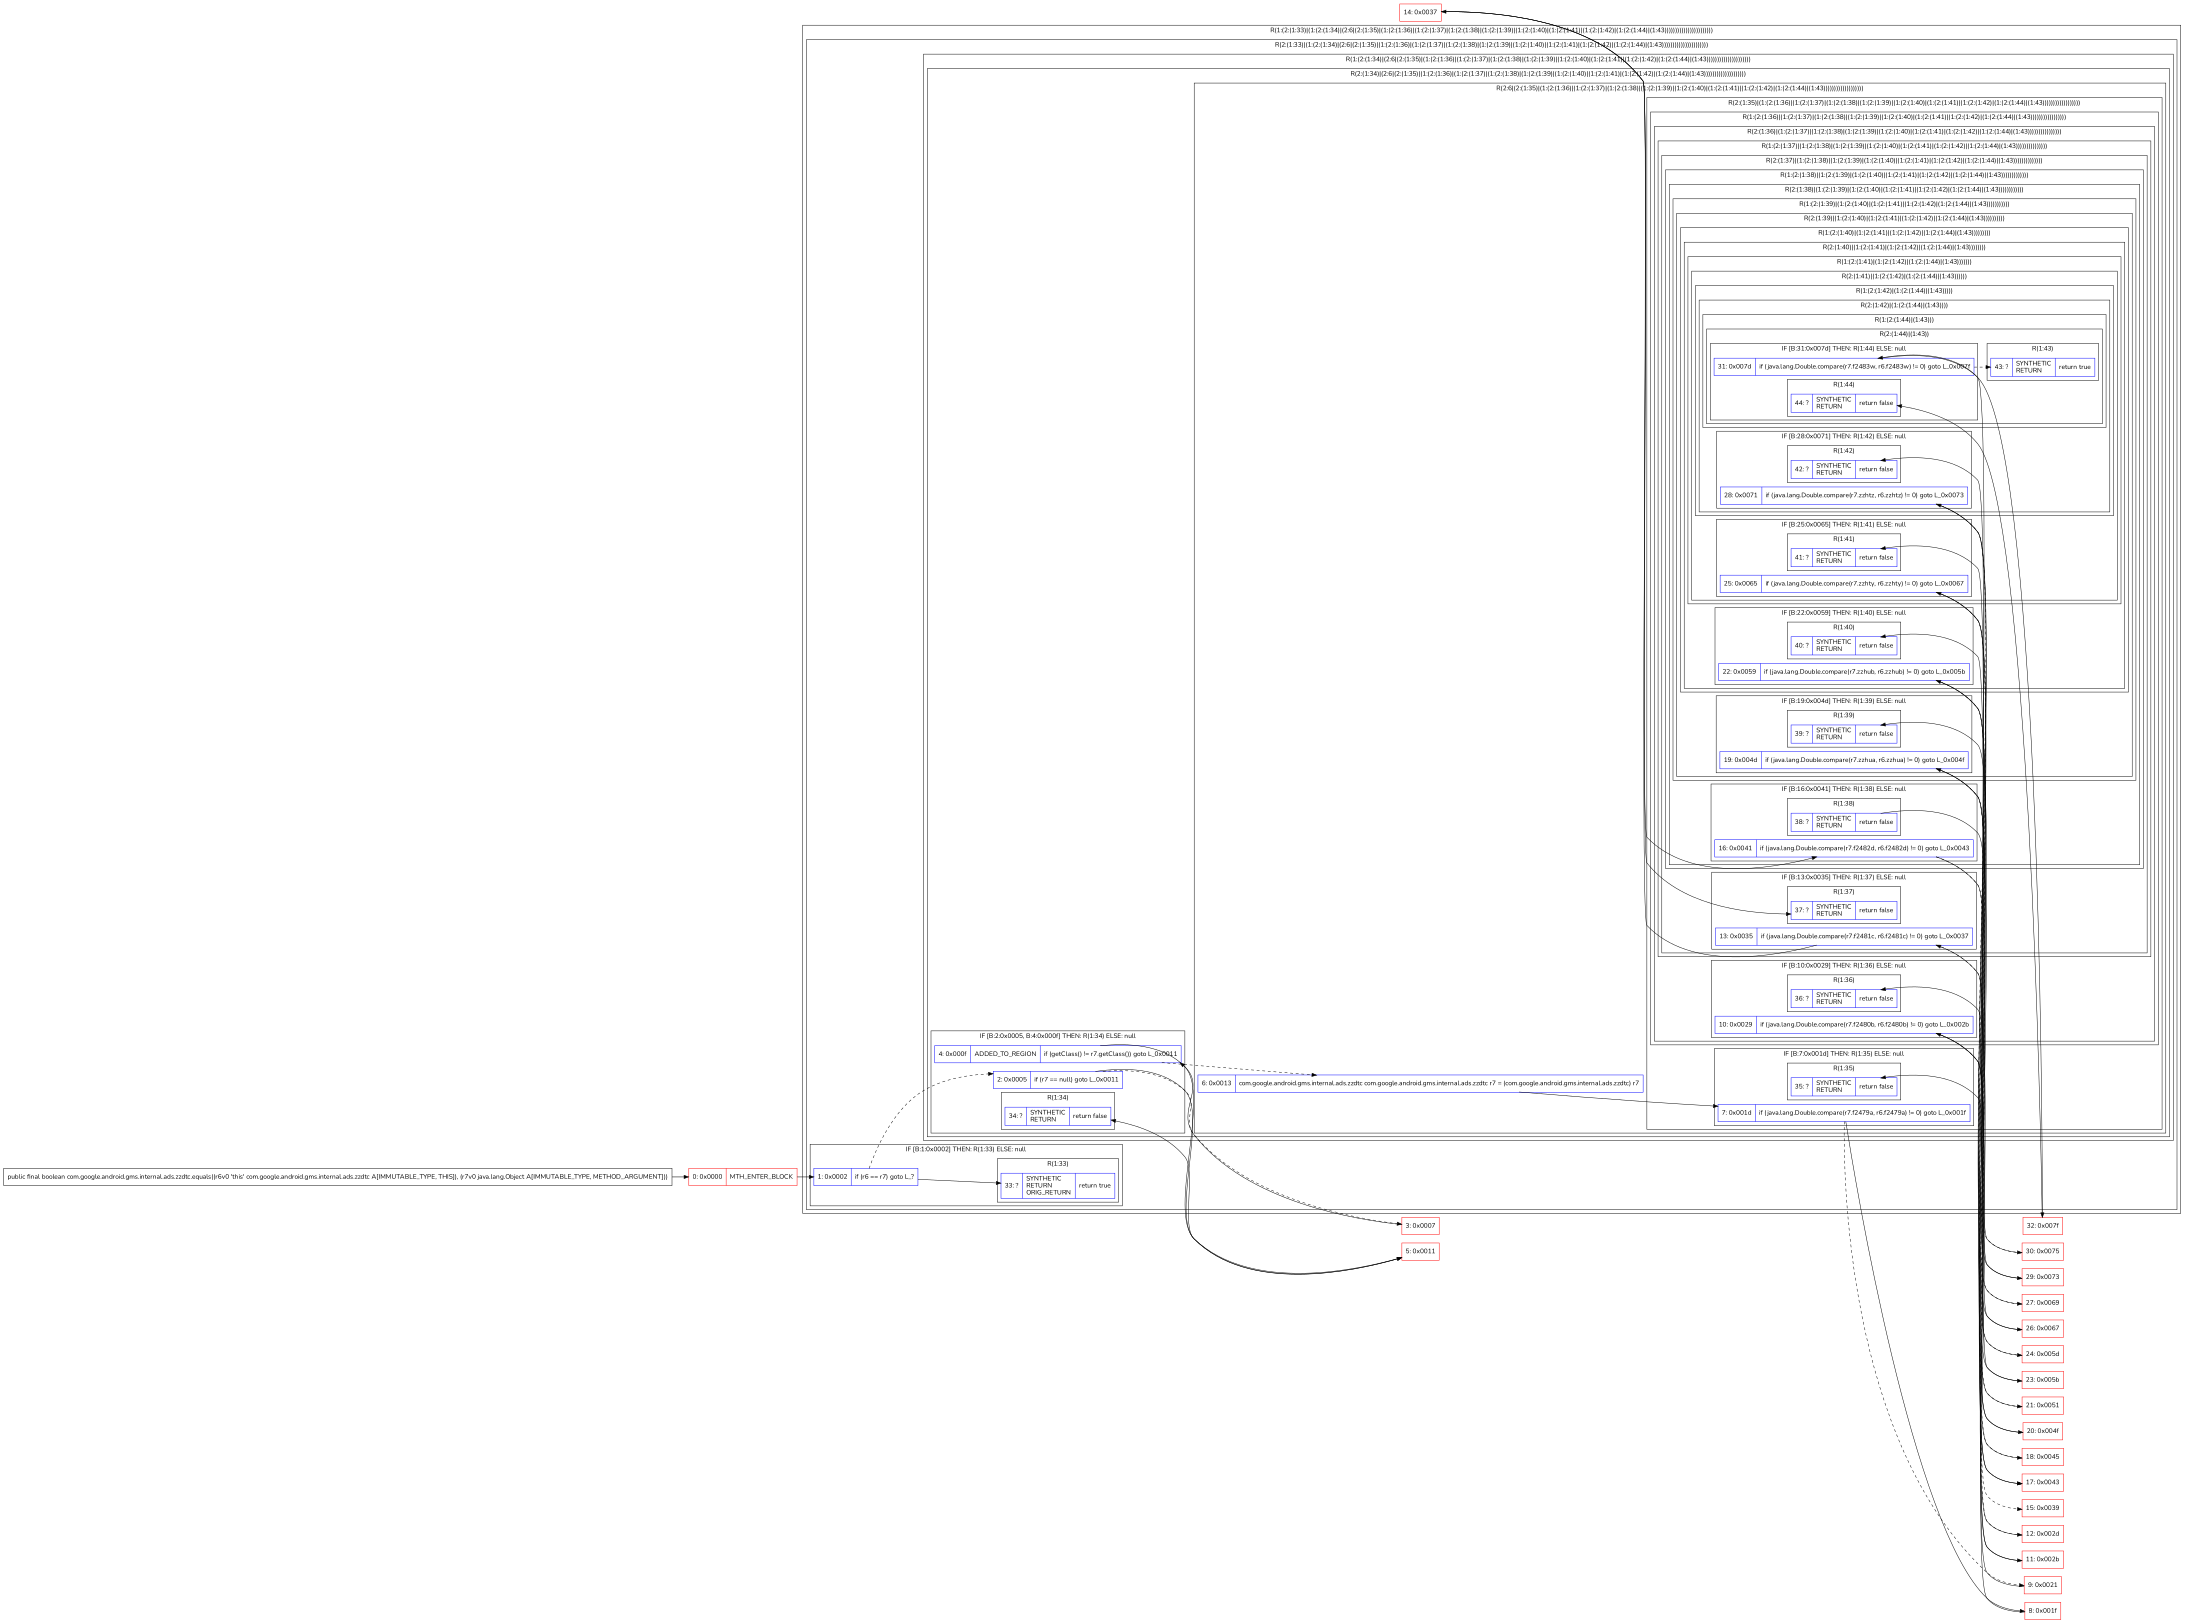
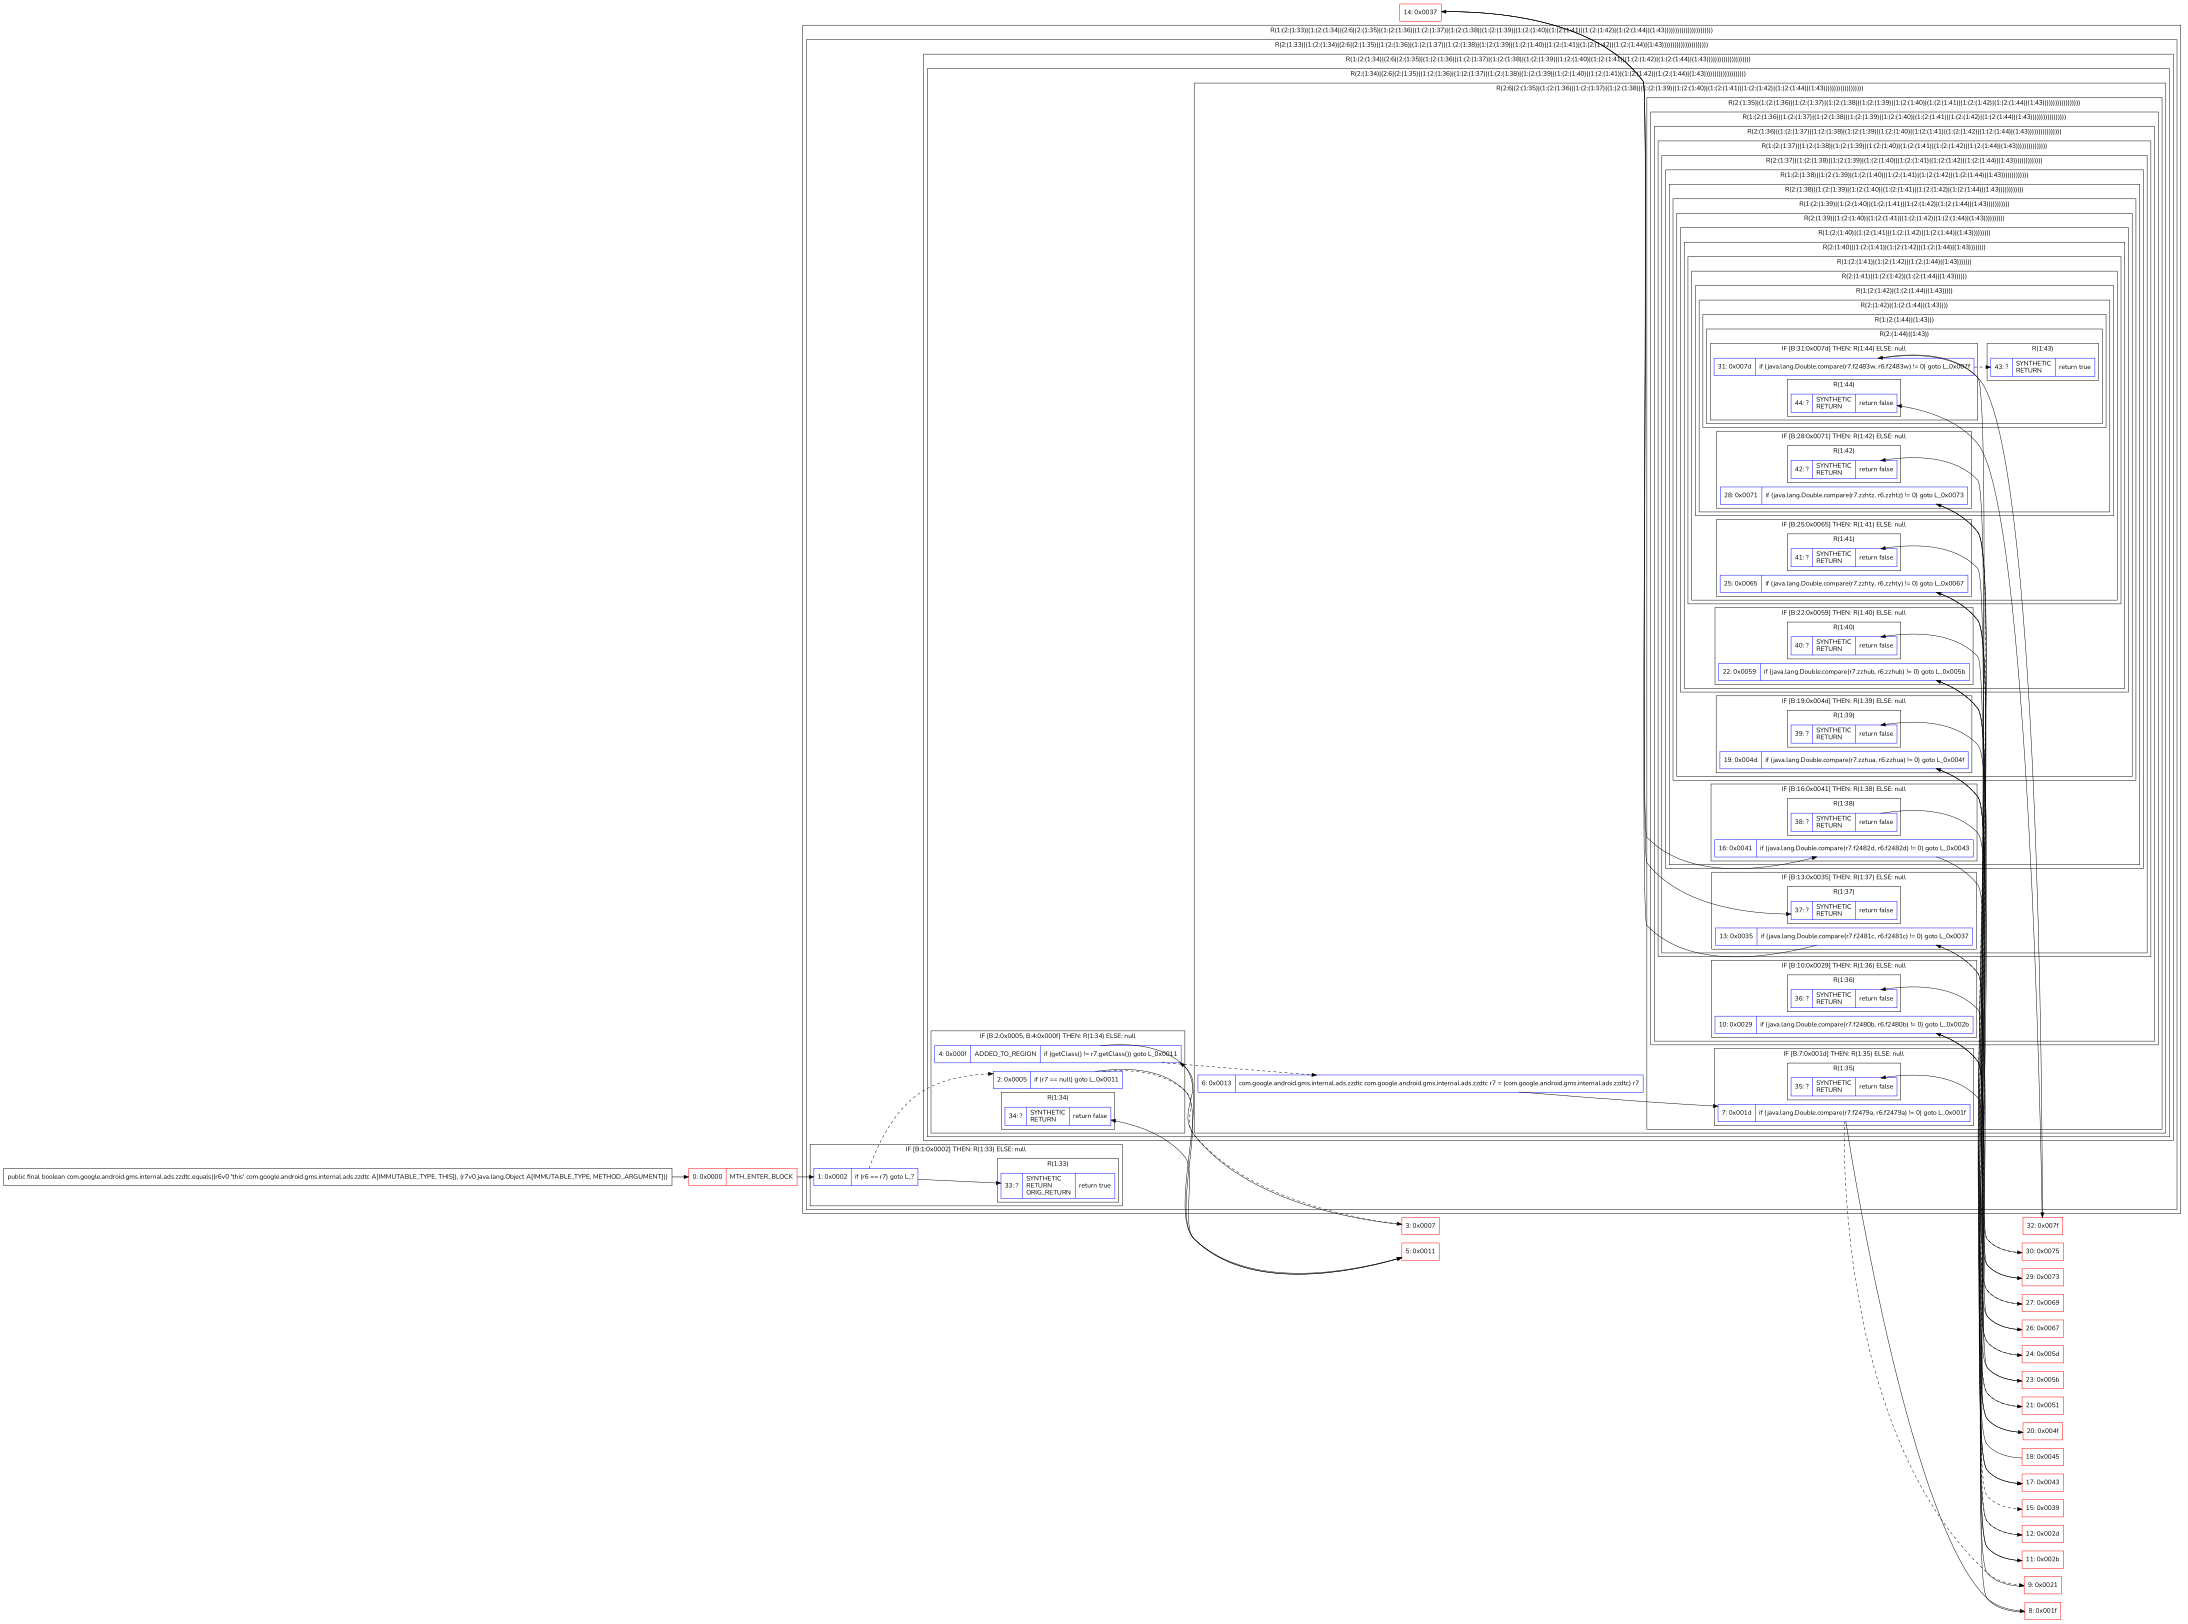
edge "16: 0x0041" -> "18: 0x0045": removed
